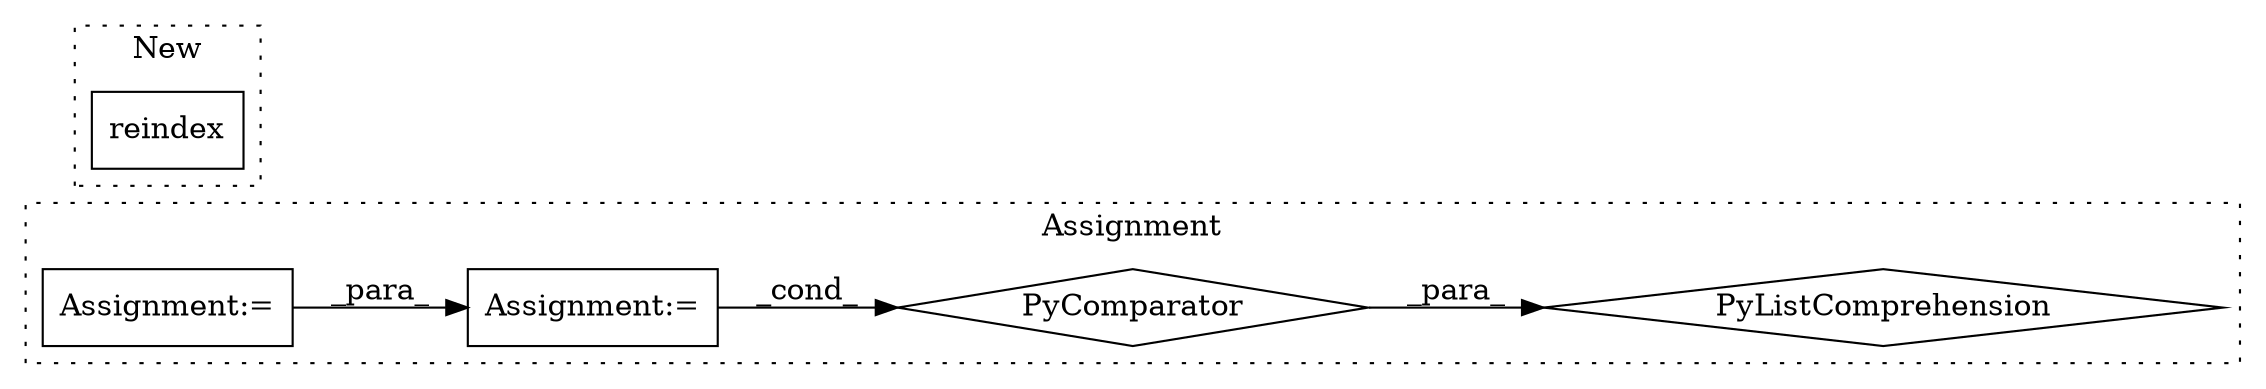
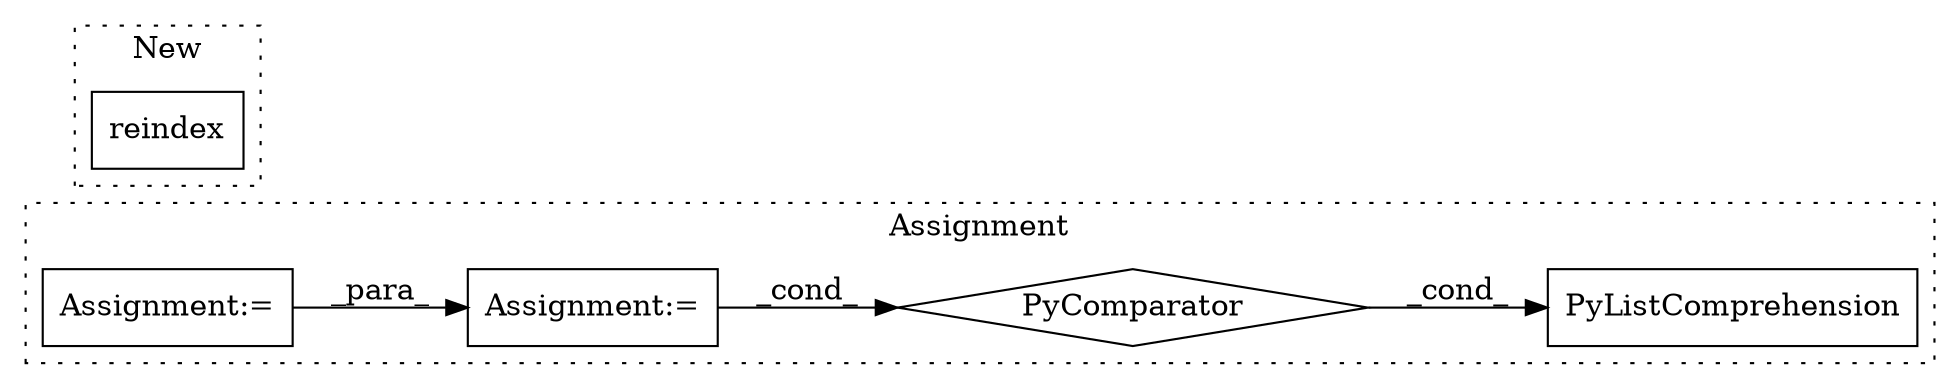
edge "PyComparator" -> "PyListComprehension": label "_para_" -> "_cond_"
node "PyListComprehension": shape diamond -> box
